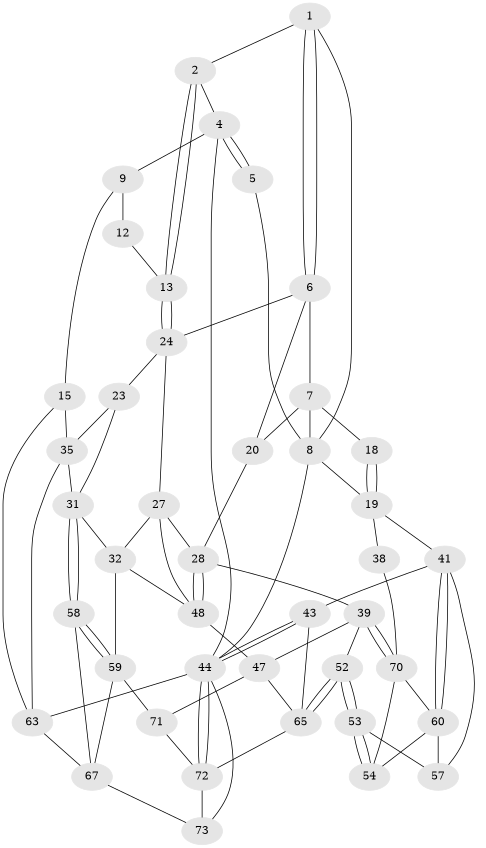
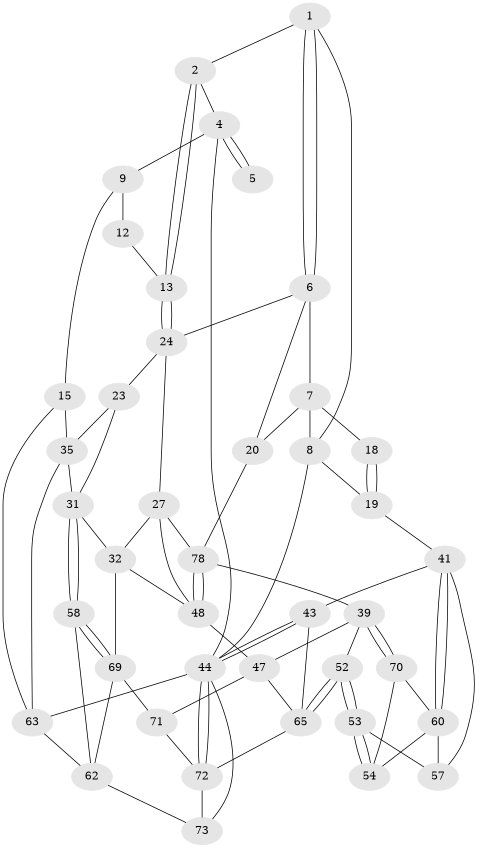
edge "5" -- "8": removed
node "28": label "28" -> "78"
node "38": removed
node "59": label "59" -> "69"
node "67": label "67" -> "62"
